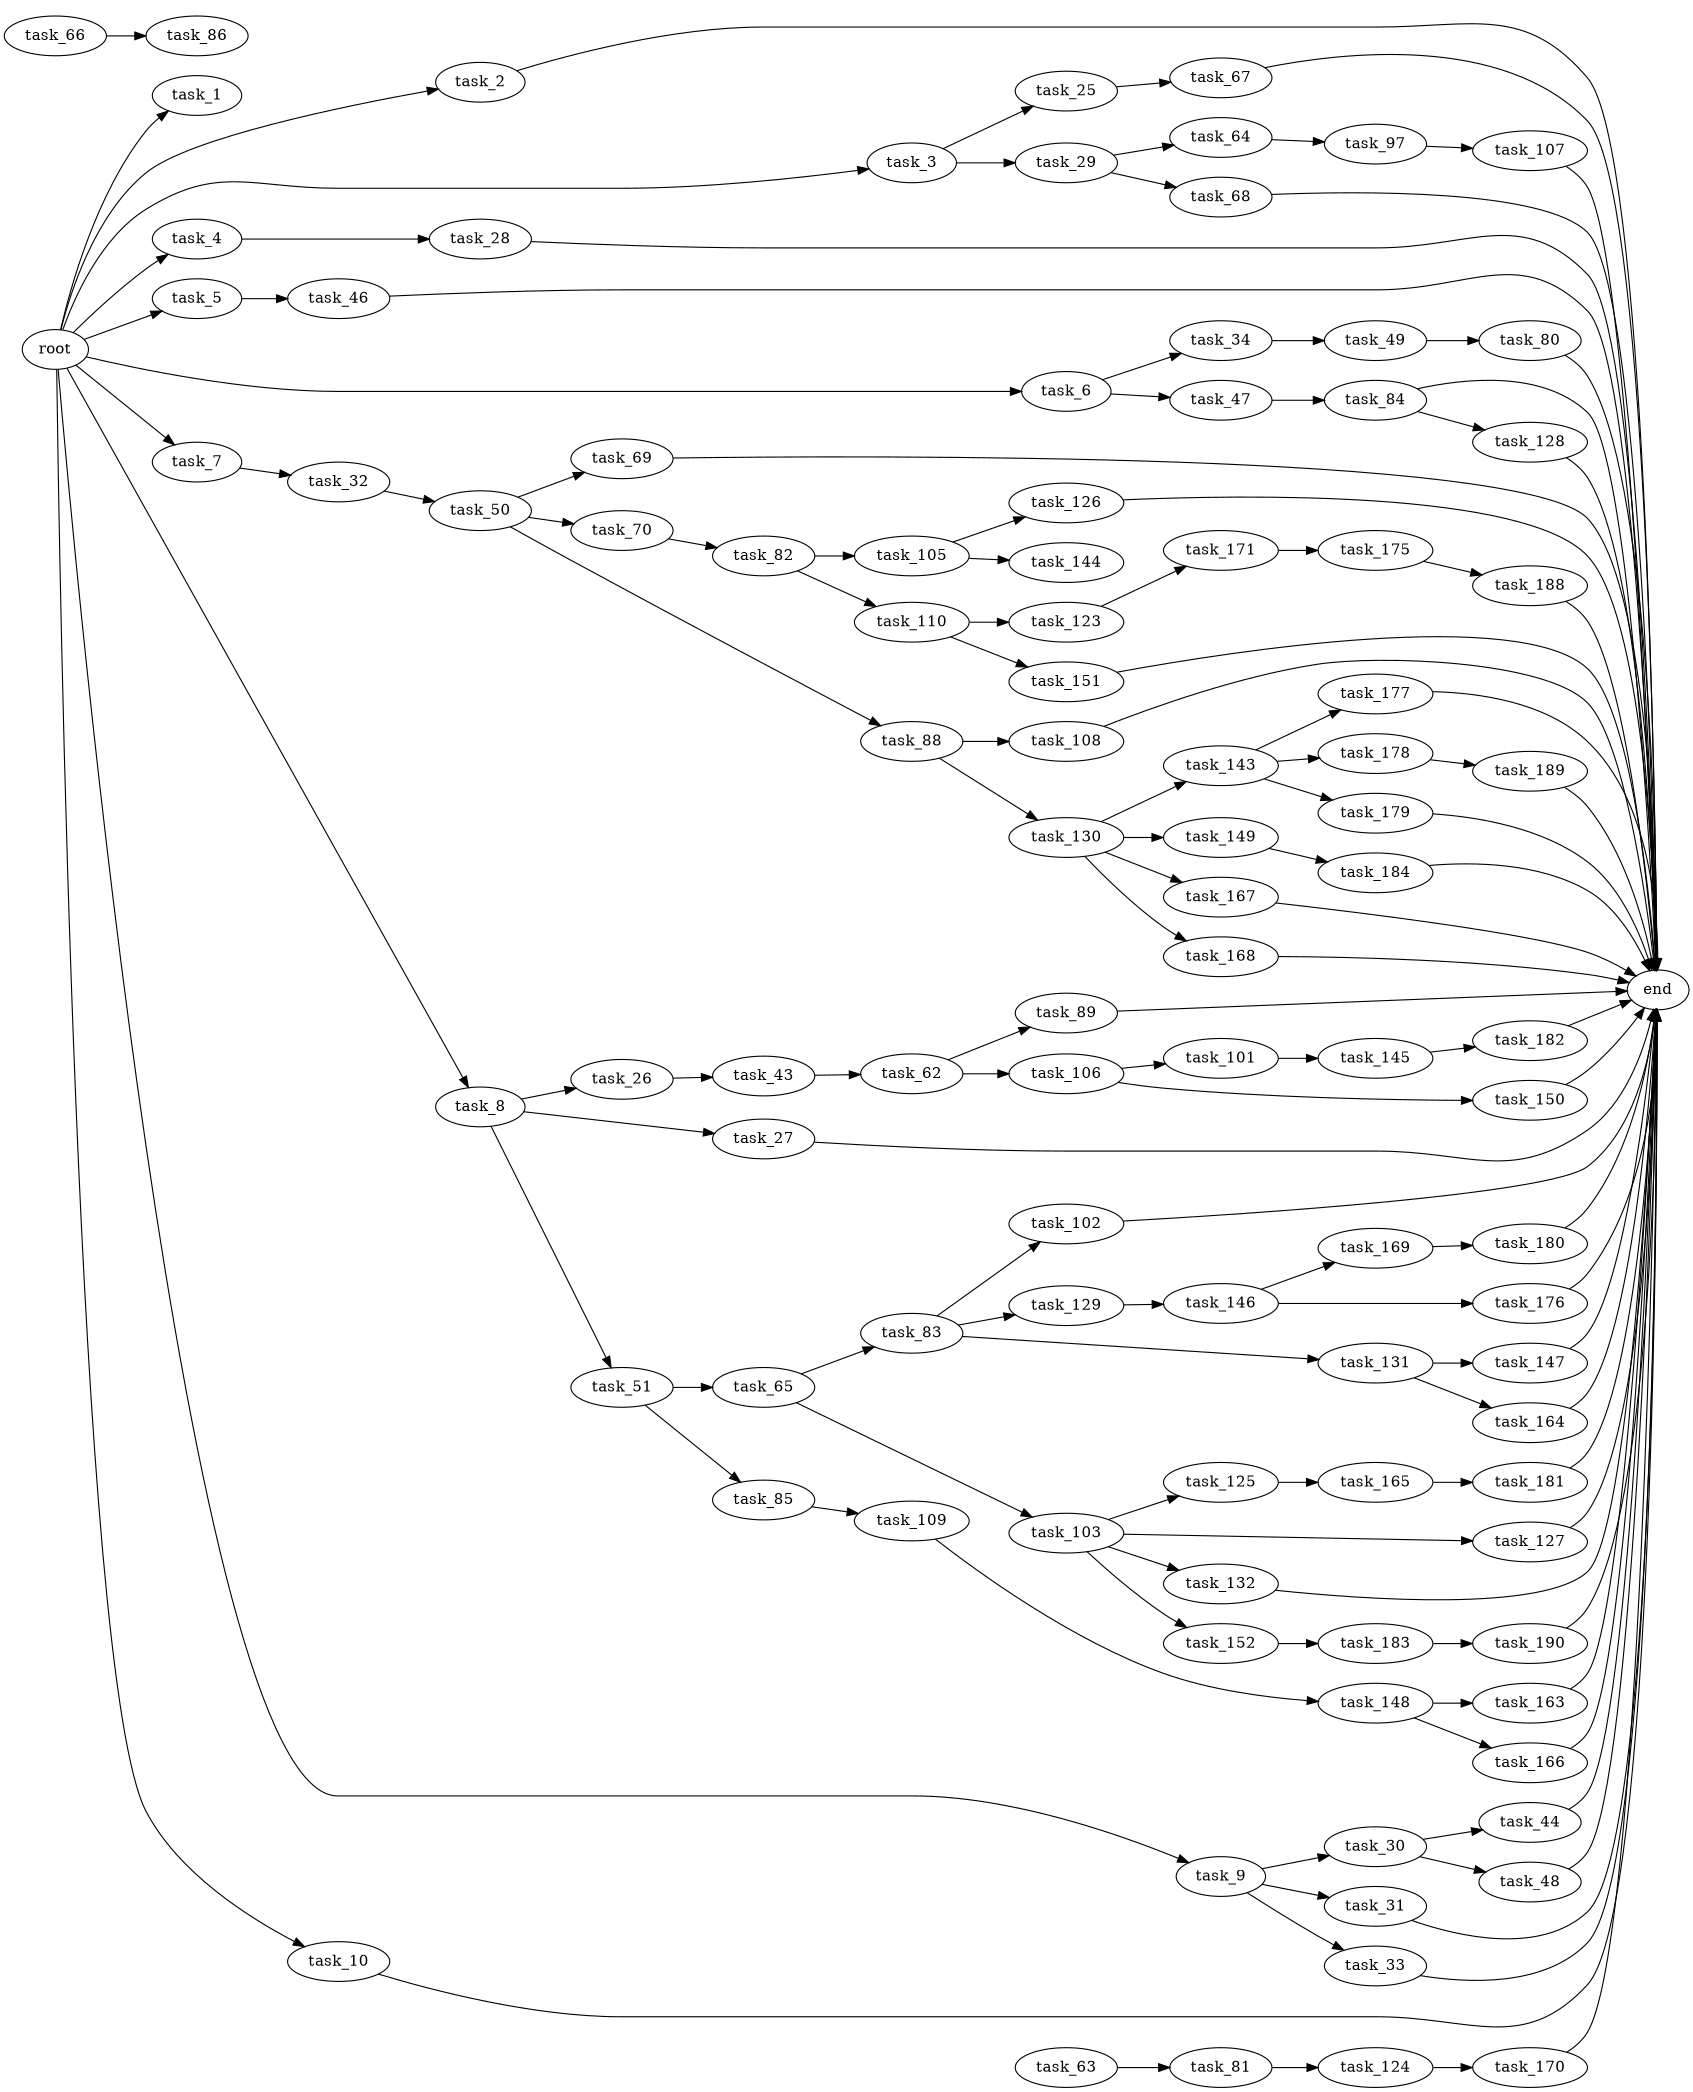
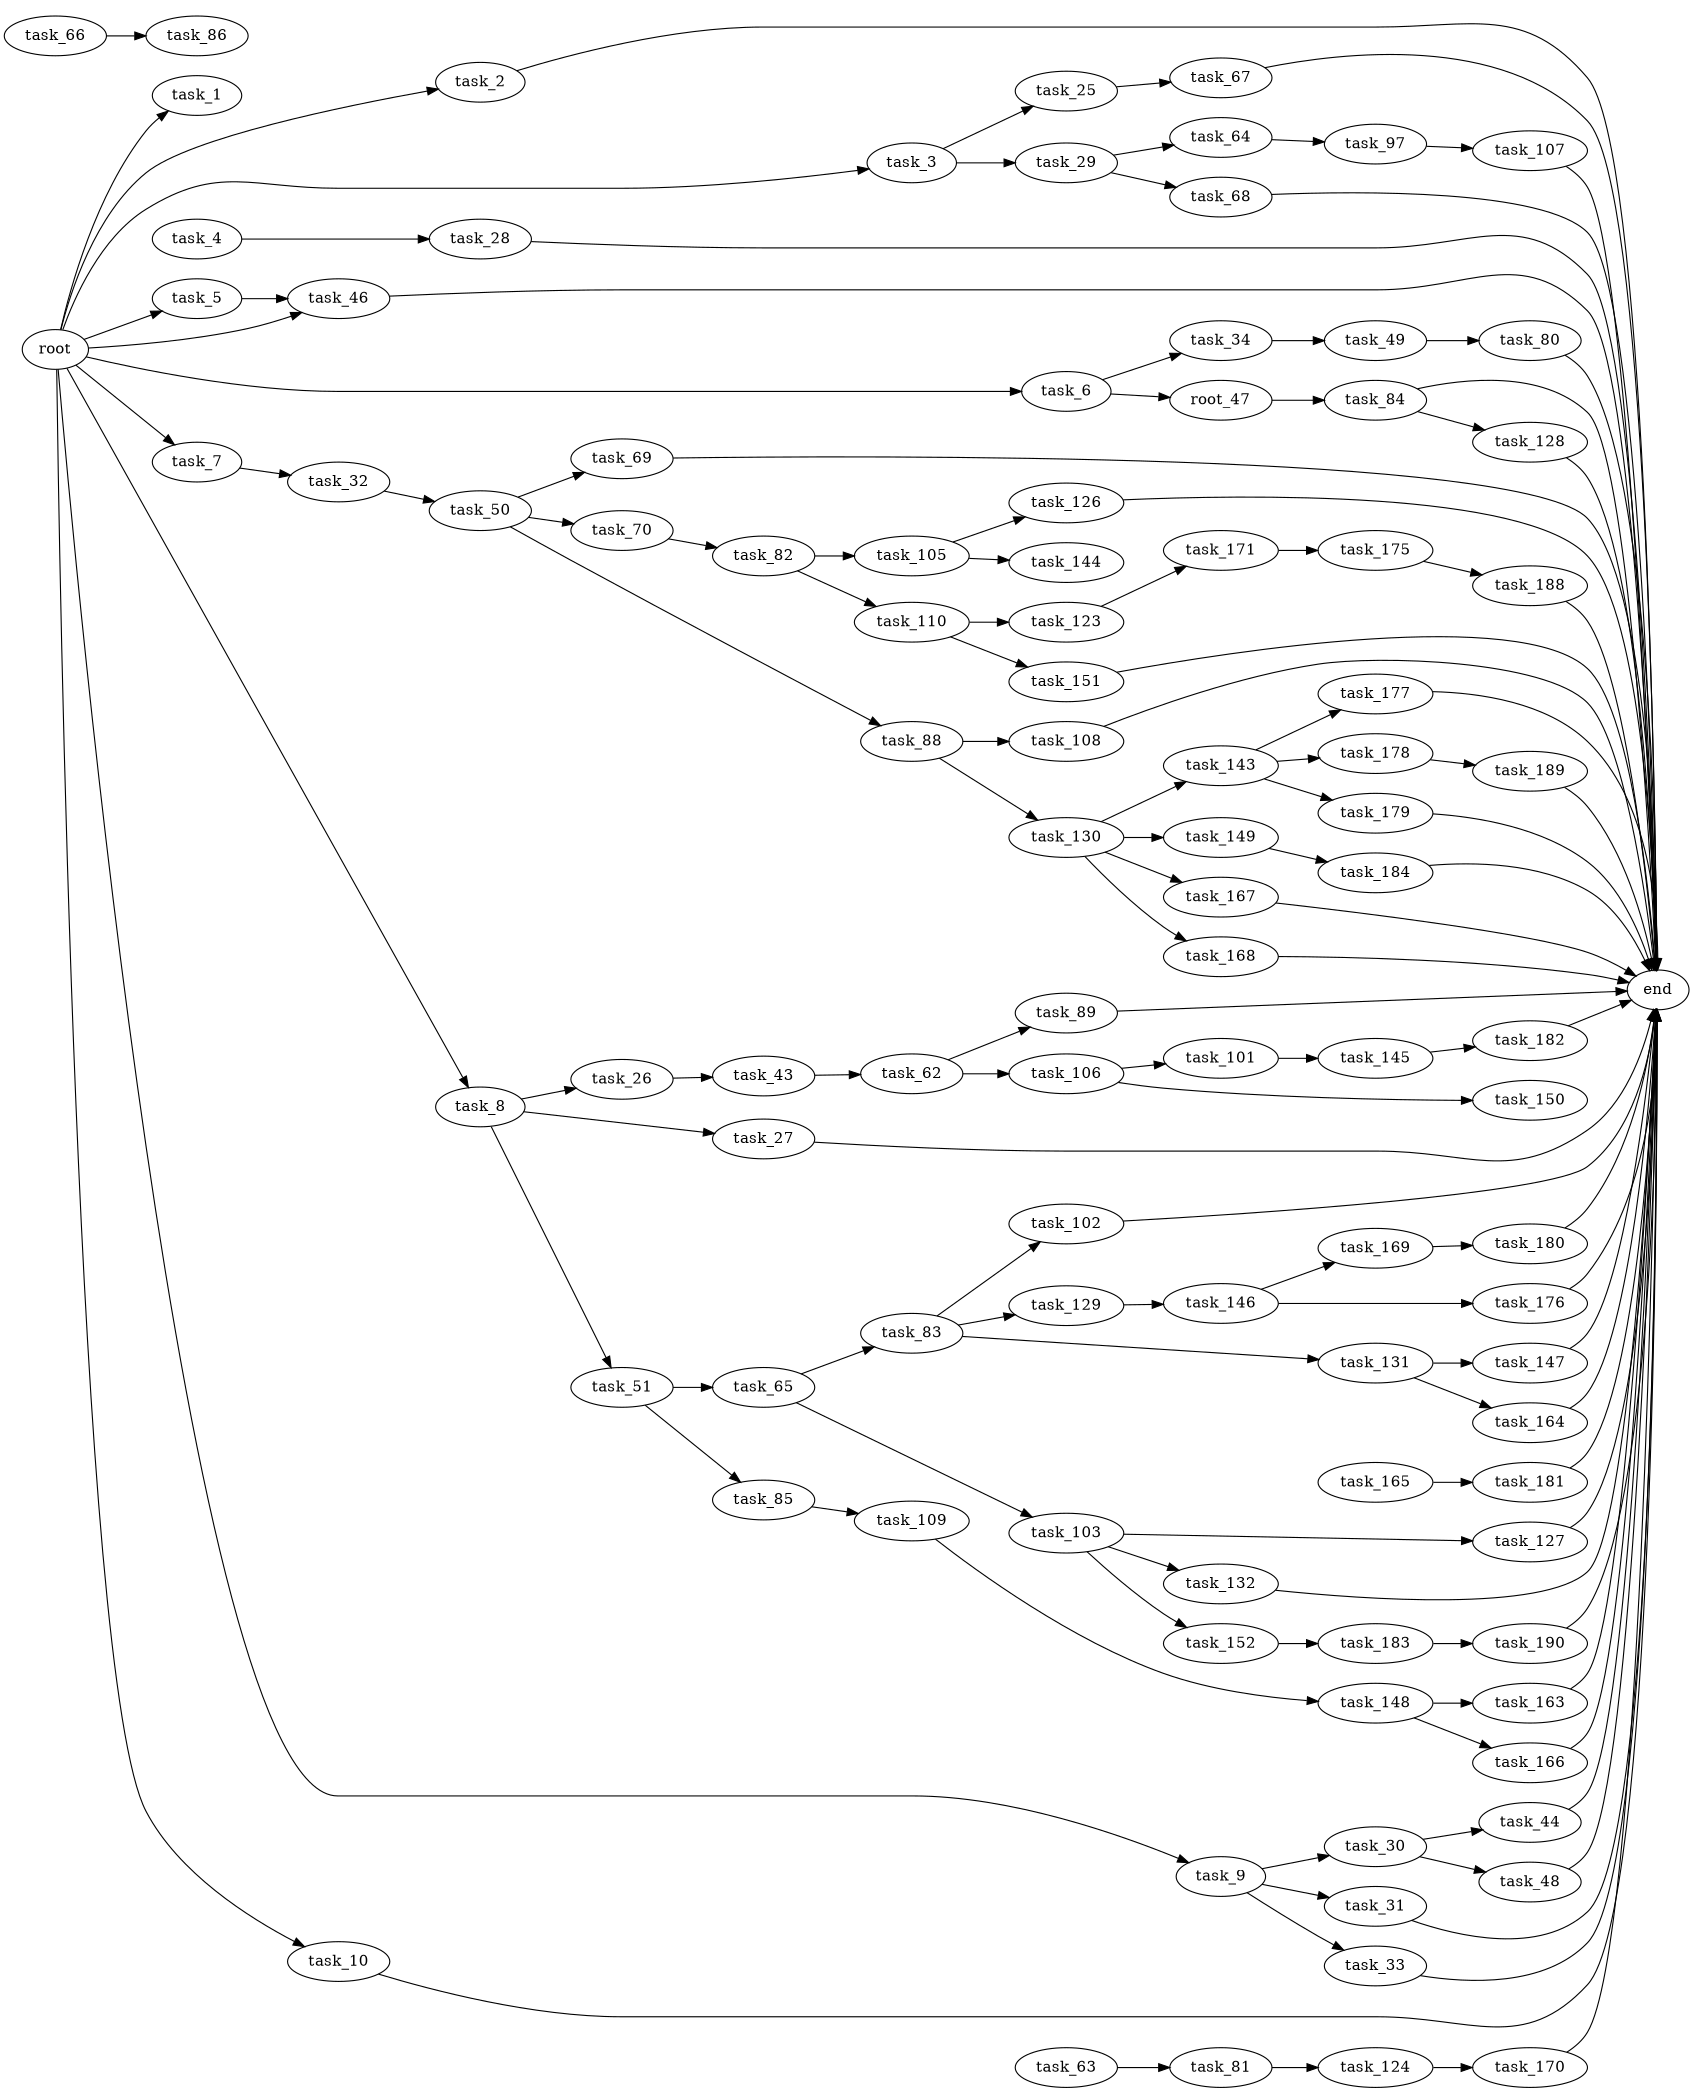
edge "root" -> "task_4": now "root" -> "task_46"
node "task_47": label "task_47" -> "root_47"
edge "task_150" -> "end": removed
node "task_125": removed
